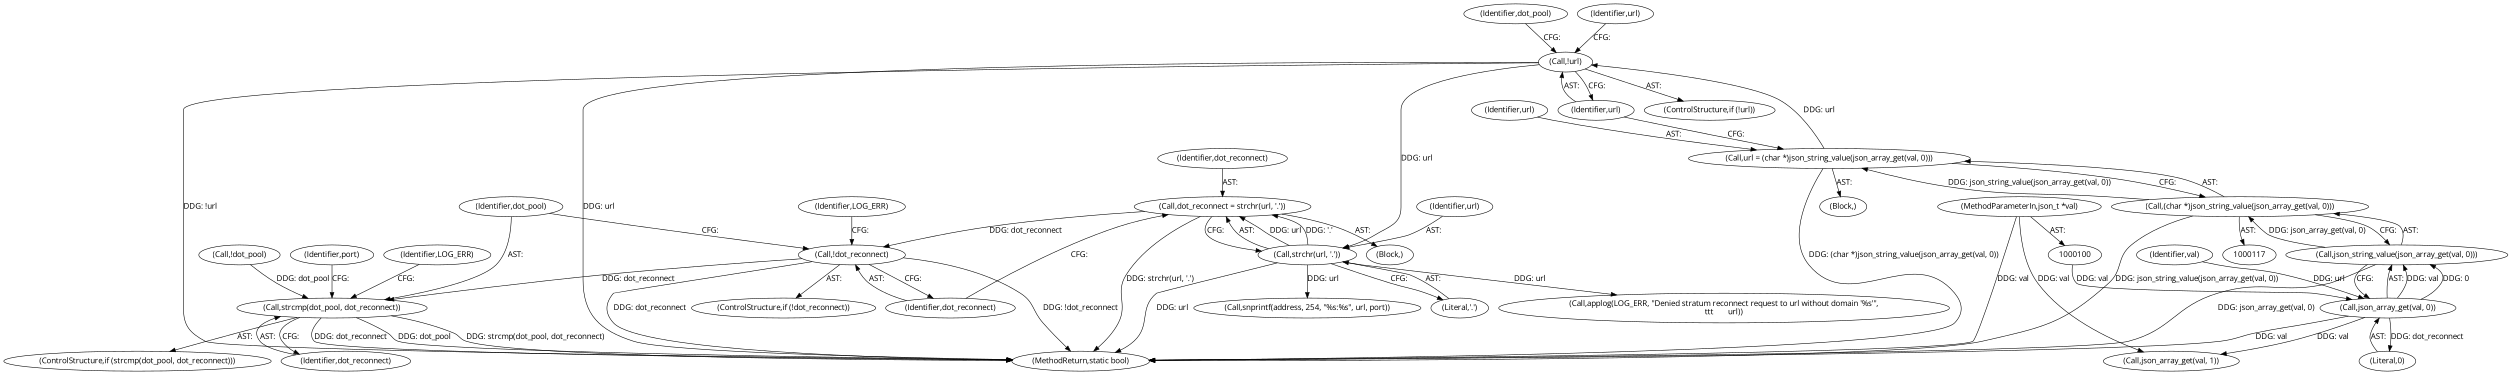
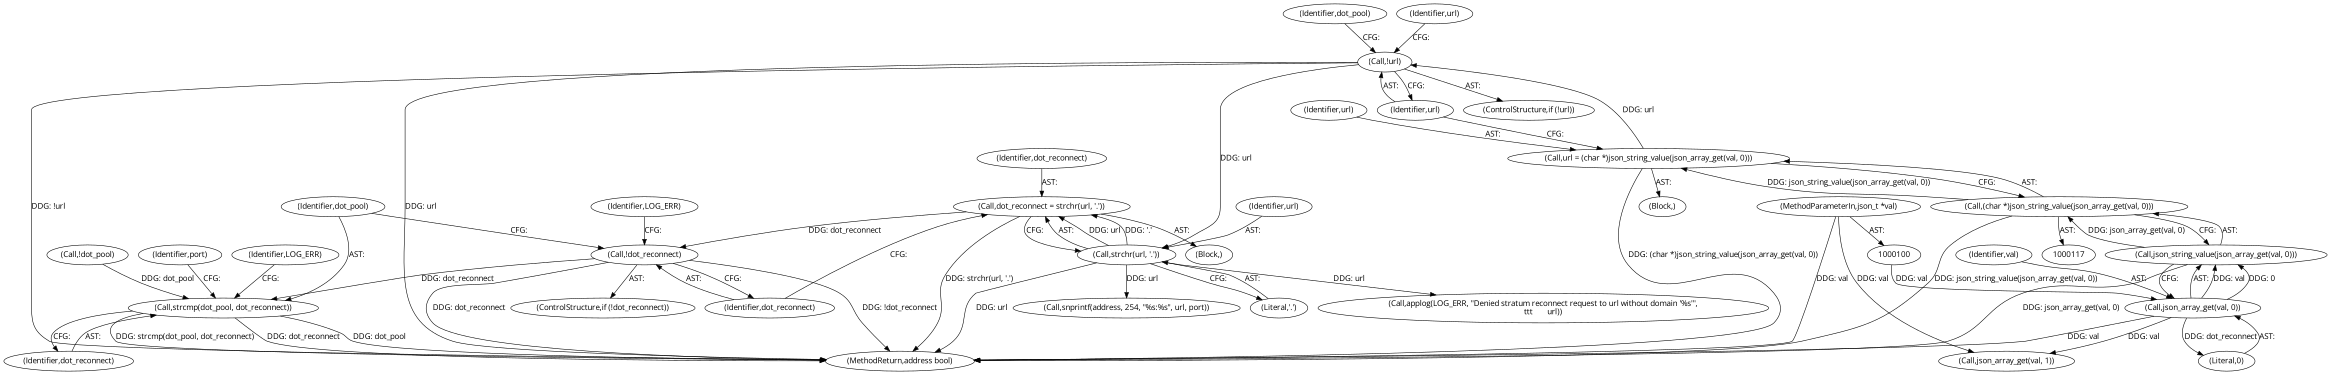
edge "(Identifier,val)" -> "(Call,json_array_get(val, 0))": label "DDG: url" -> "AST: "
node "(ControlStructure,if (strcmp(dot_pool, dot_reconnect)))": removed
node "(MethodReturn,static bool)": label "(MethodReturn,static bool)" -> "(MethodReturn,address bool)"
